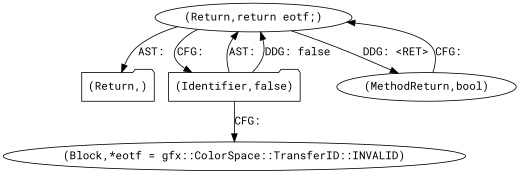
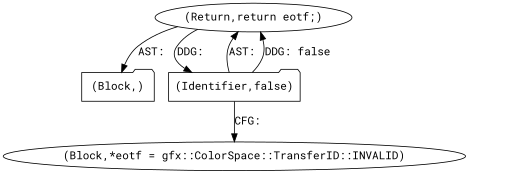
edge "(Return,return eotf;)" -> "(Identifier,false)": label "CFG: " -> "DDG: "
node "(Return,)": label "(Return,)" -> "(Block,)"
node "(MethodReturn,bool)": removed
